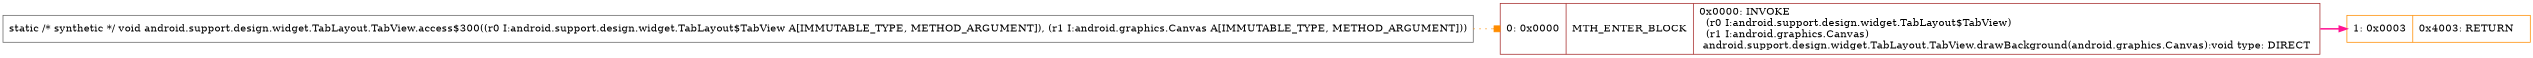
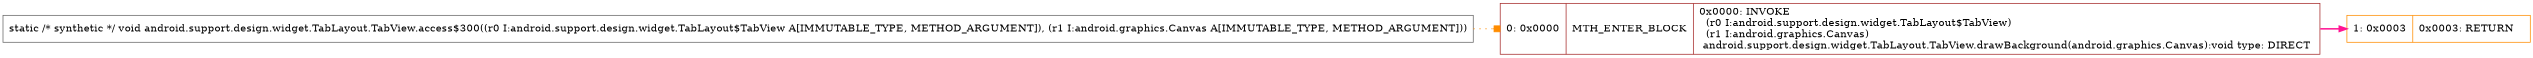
node "1: 0x0003": text "0x4003: RETURN" -> "0x0003: RETURN"
